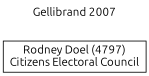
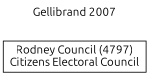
node "Rodney Doel (4797) Citizens Electoral Council": label "Rodney Doel (4797) Citizens Electoral Council" -> "Rodney Council (4797) Citizens Electoral Council"
